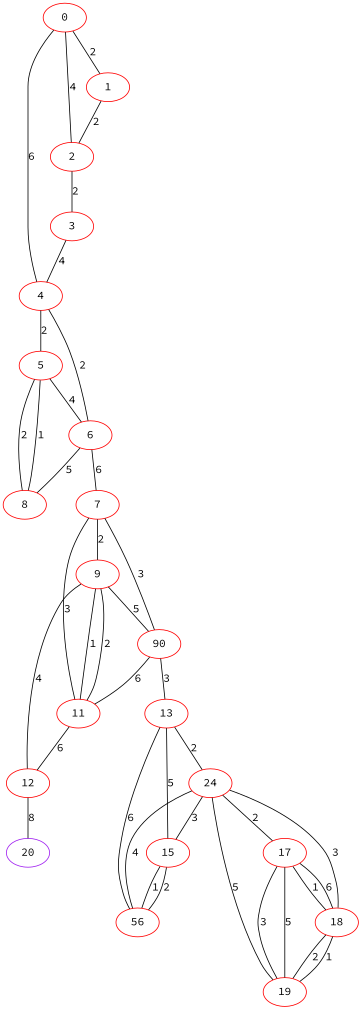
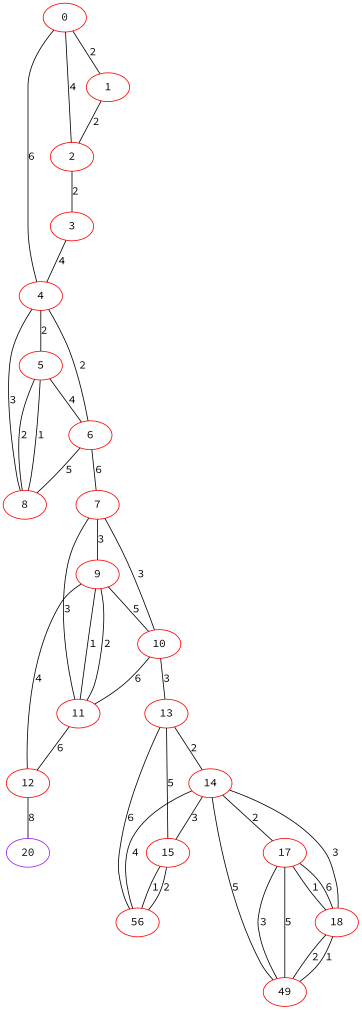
edge "4" -- "8": added, label "3"
edge "7" -- "9": label "2" -> "3"
node "90": label "90" -> "10"
node "24": label "24" -> "14"
node "19": label "19" -> "49"
